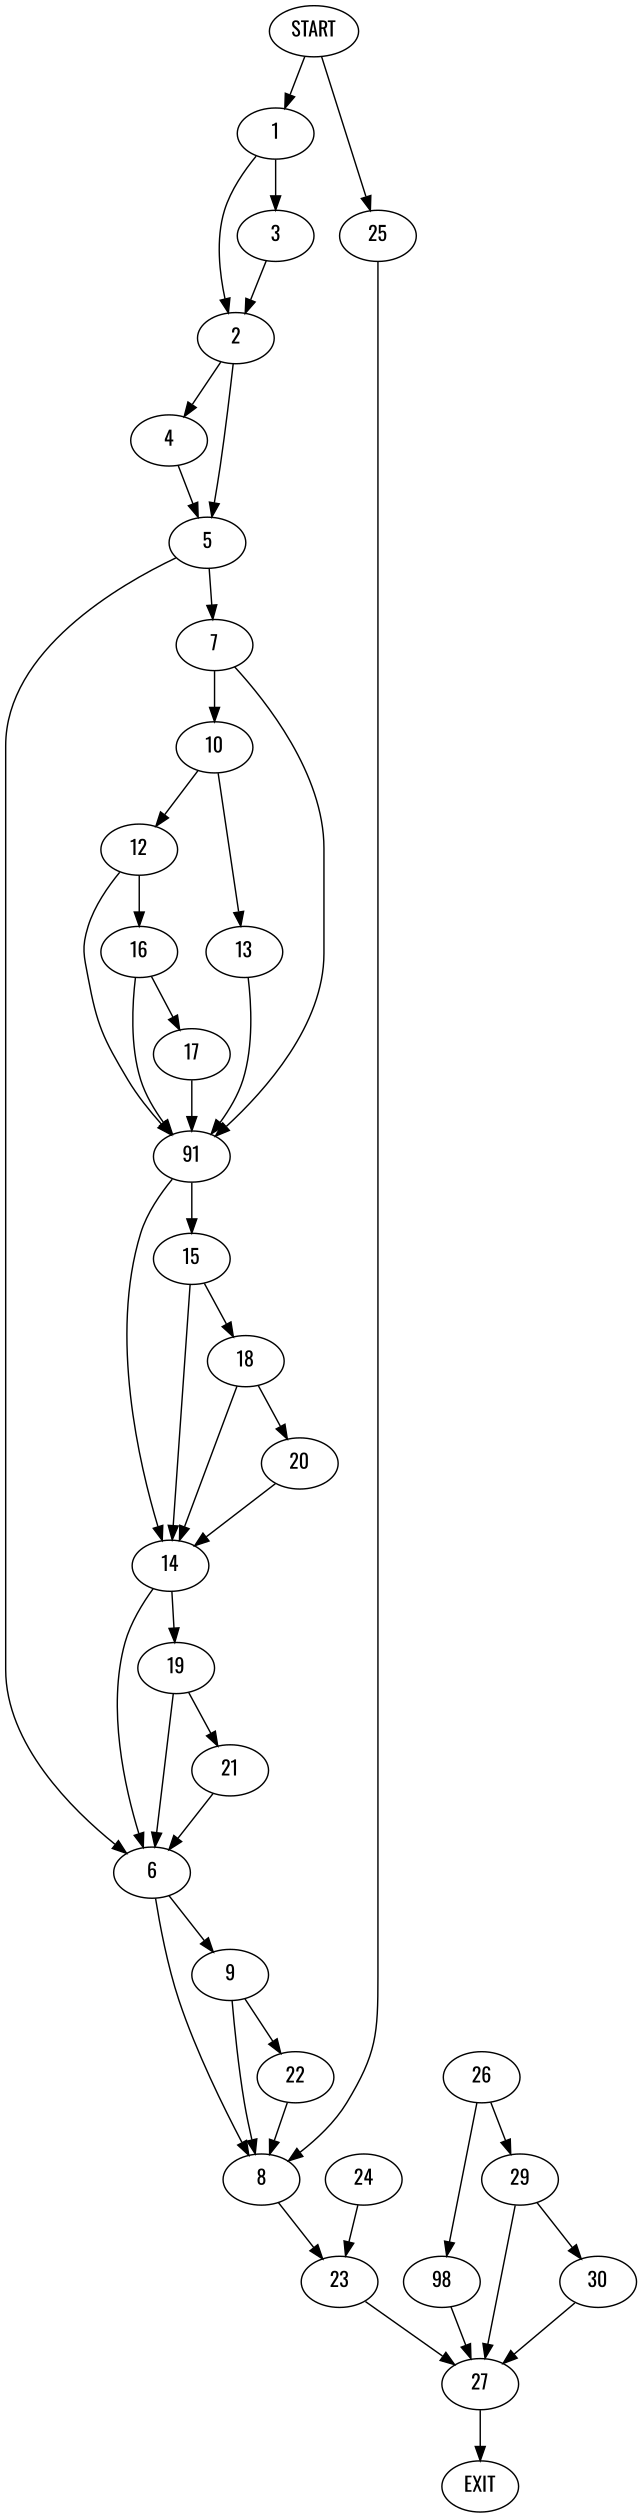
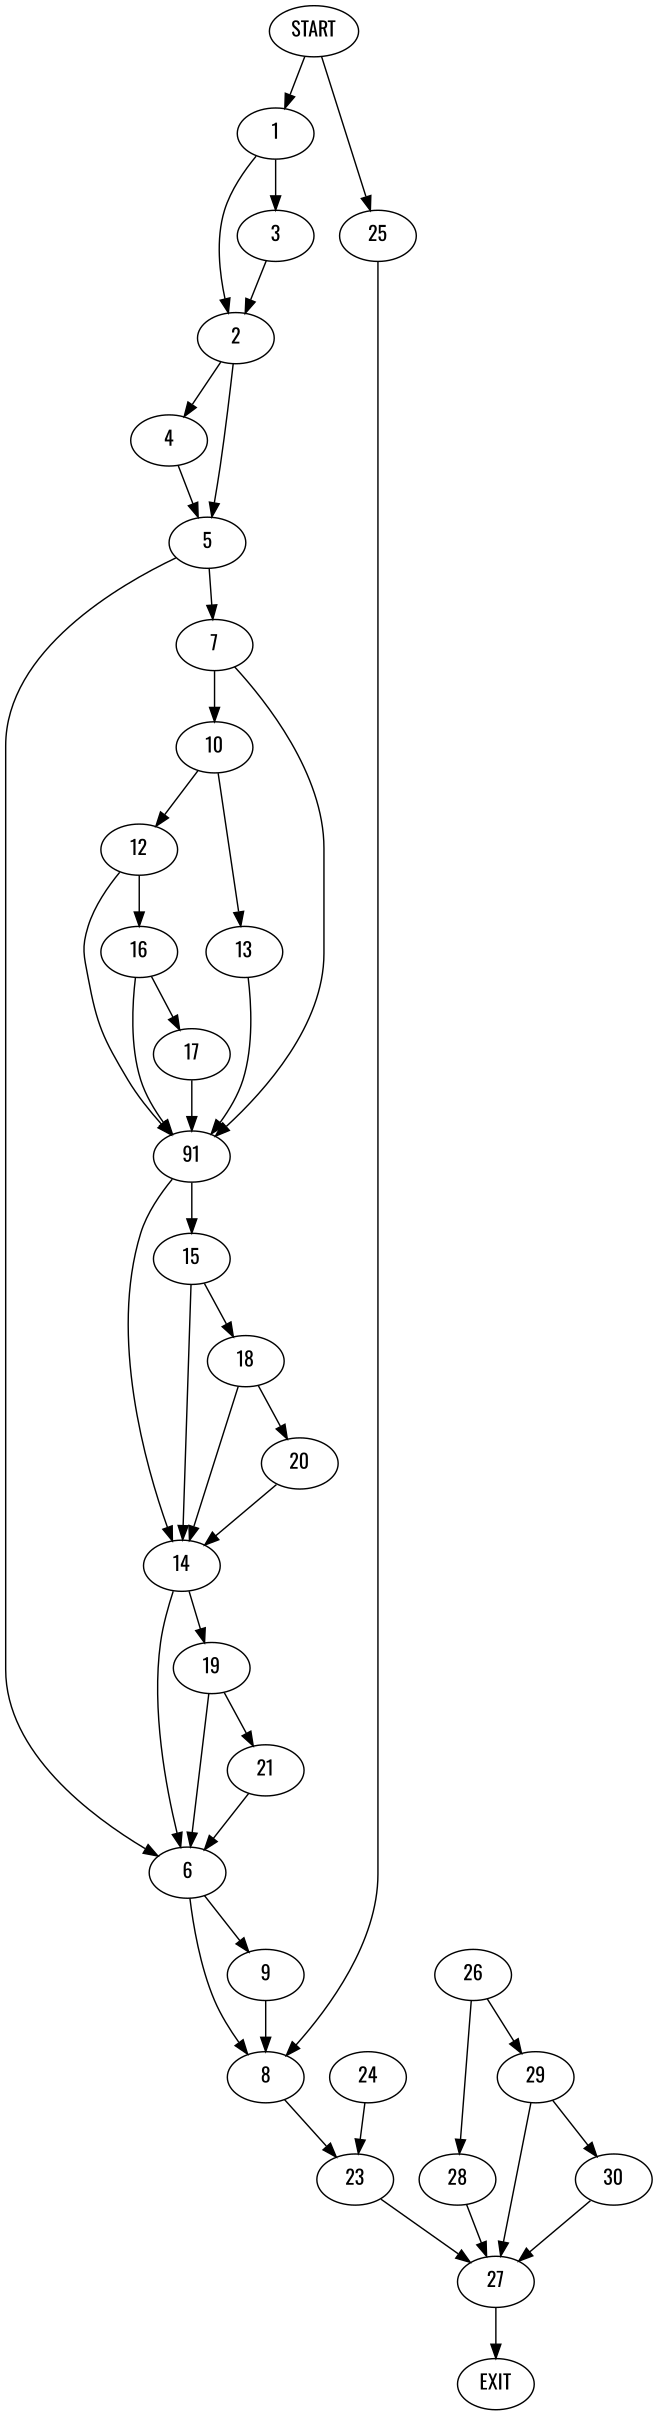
node "22": removed
node "98": label "98" -> "28"
